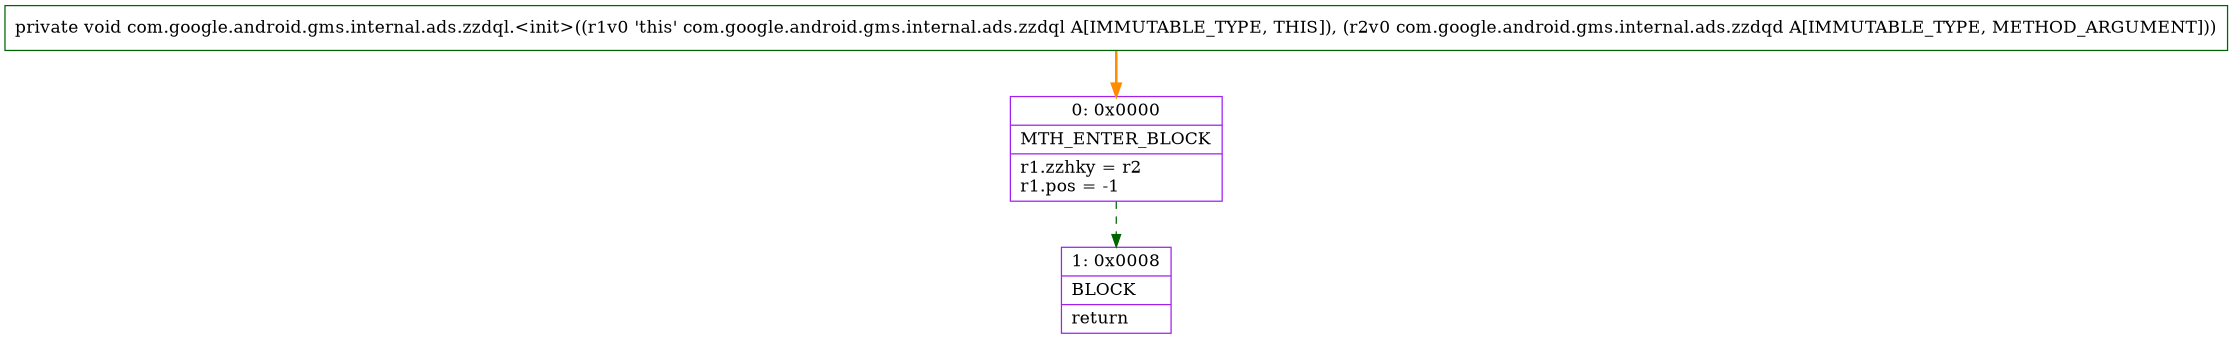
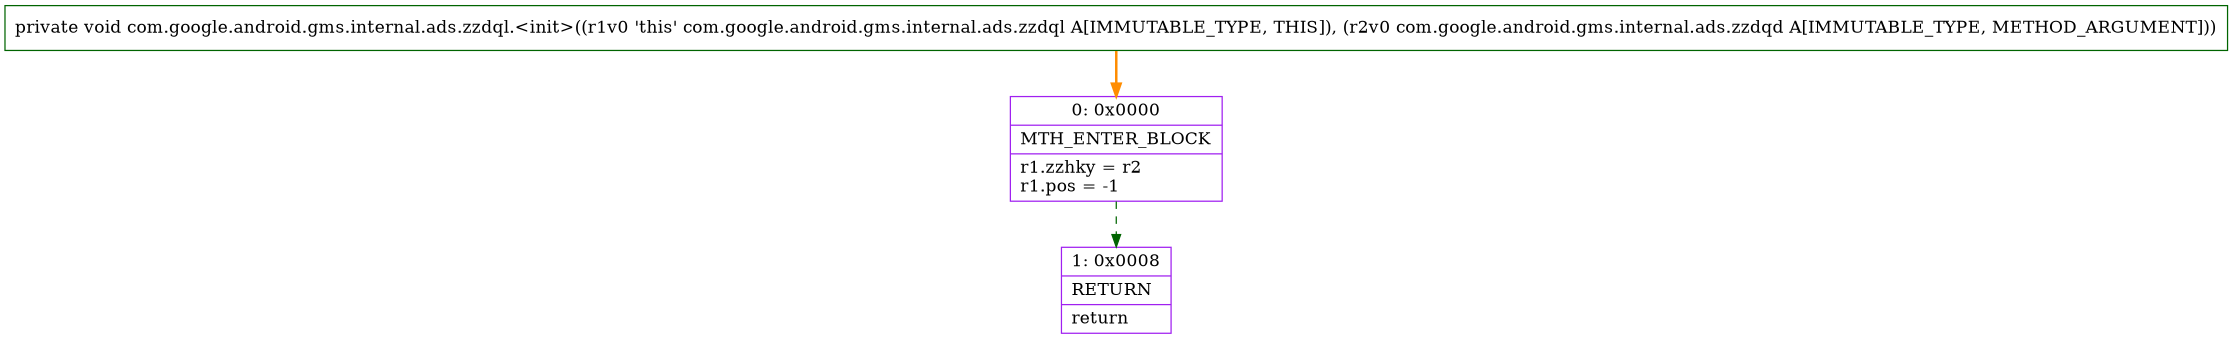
node "1: 0x0008": text "BLOCK" -> "RETURN"
